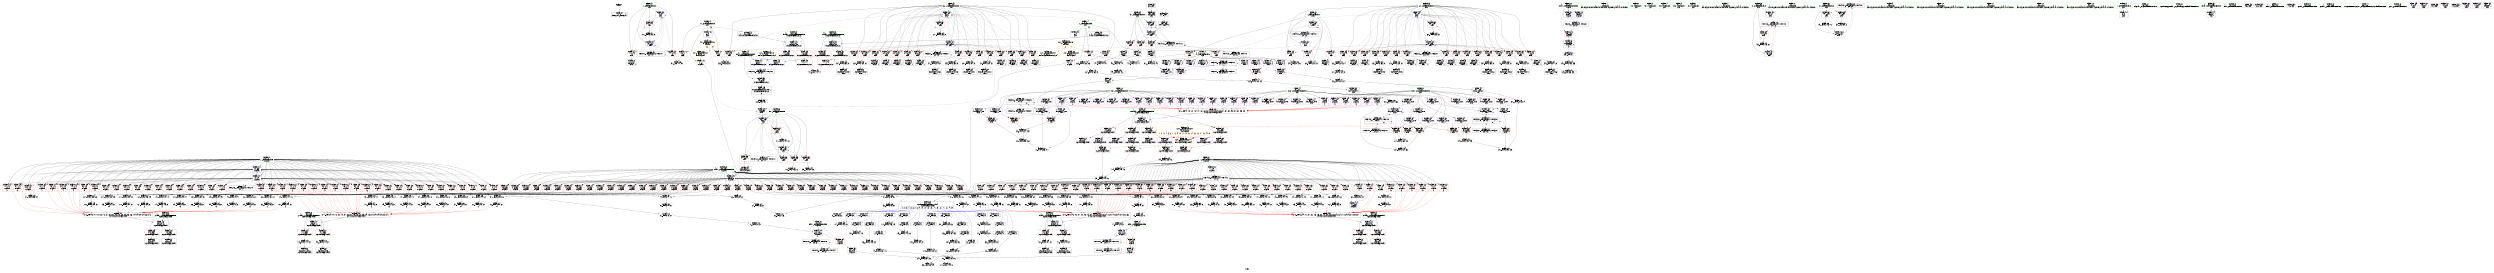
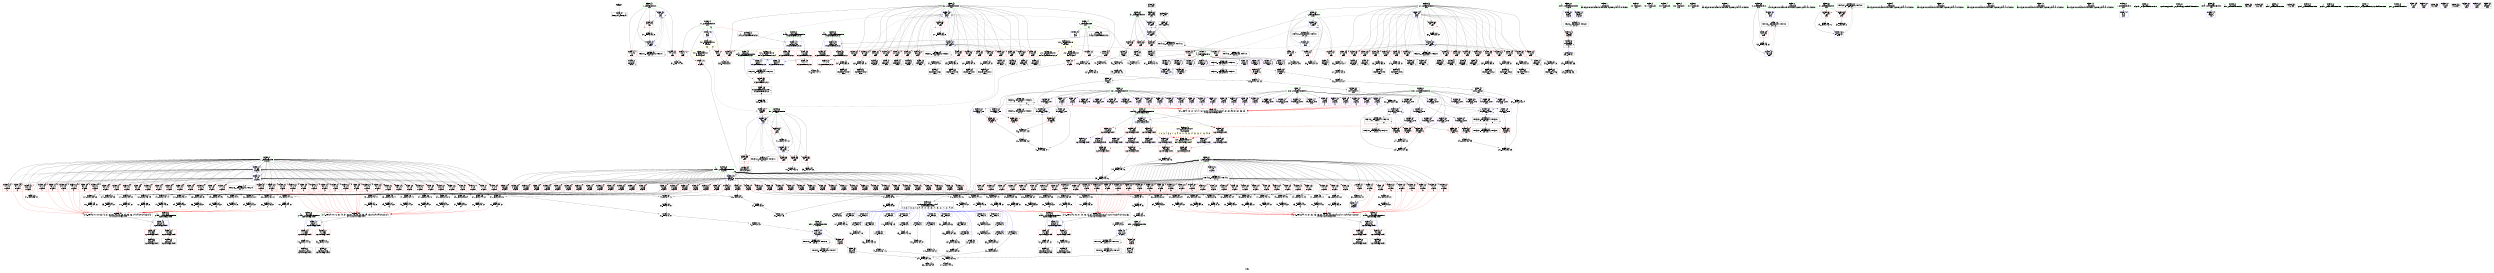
node "NodeID: 191": removed
